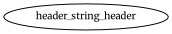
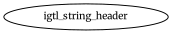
node "header_string_header": label "header_string_header" -> "igtl_string_header"
